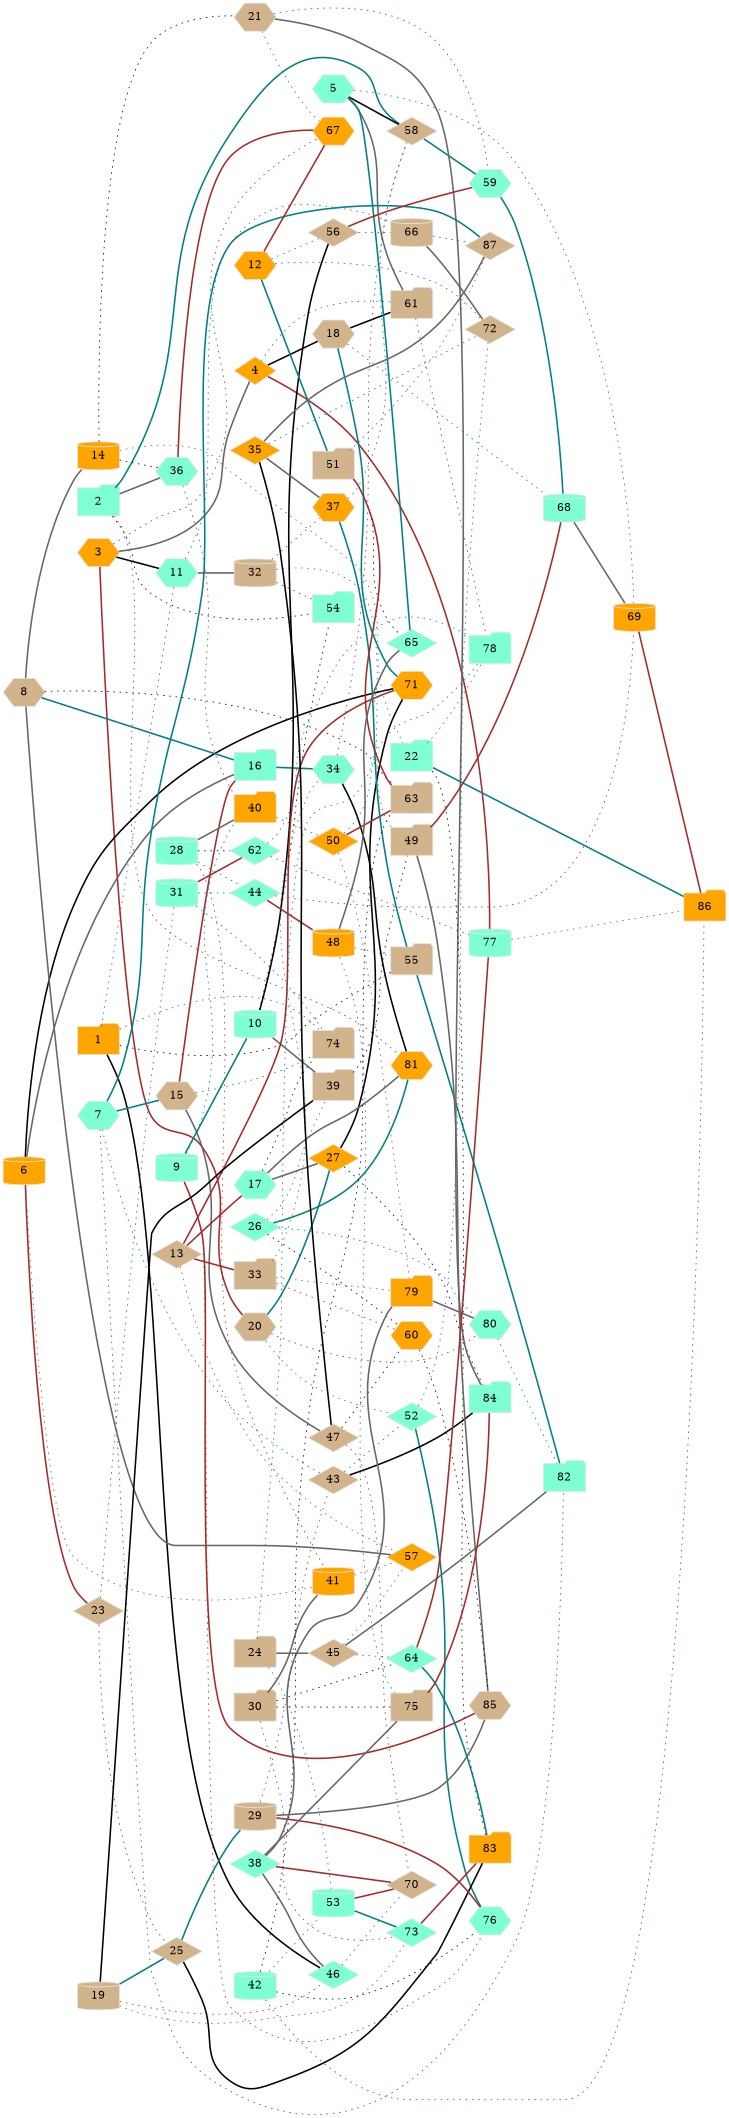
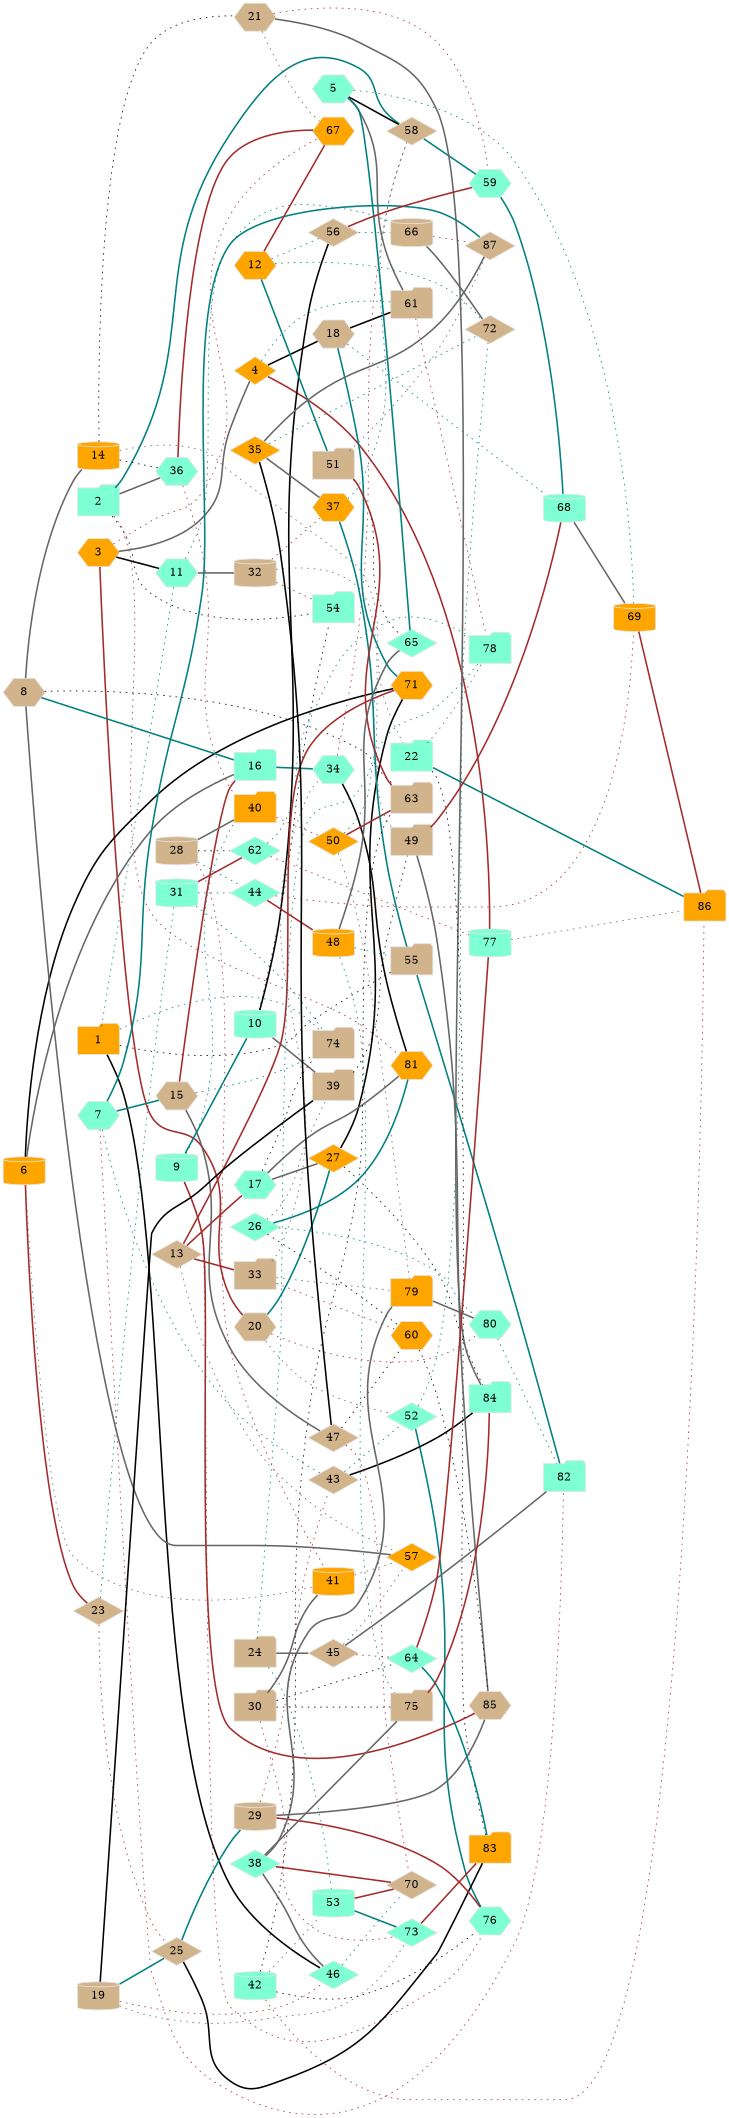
node "28": fillcolor aquamarine -> tan
